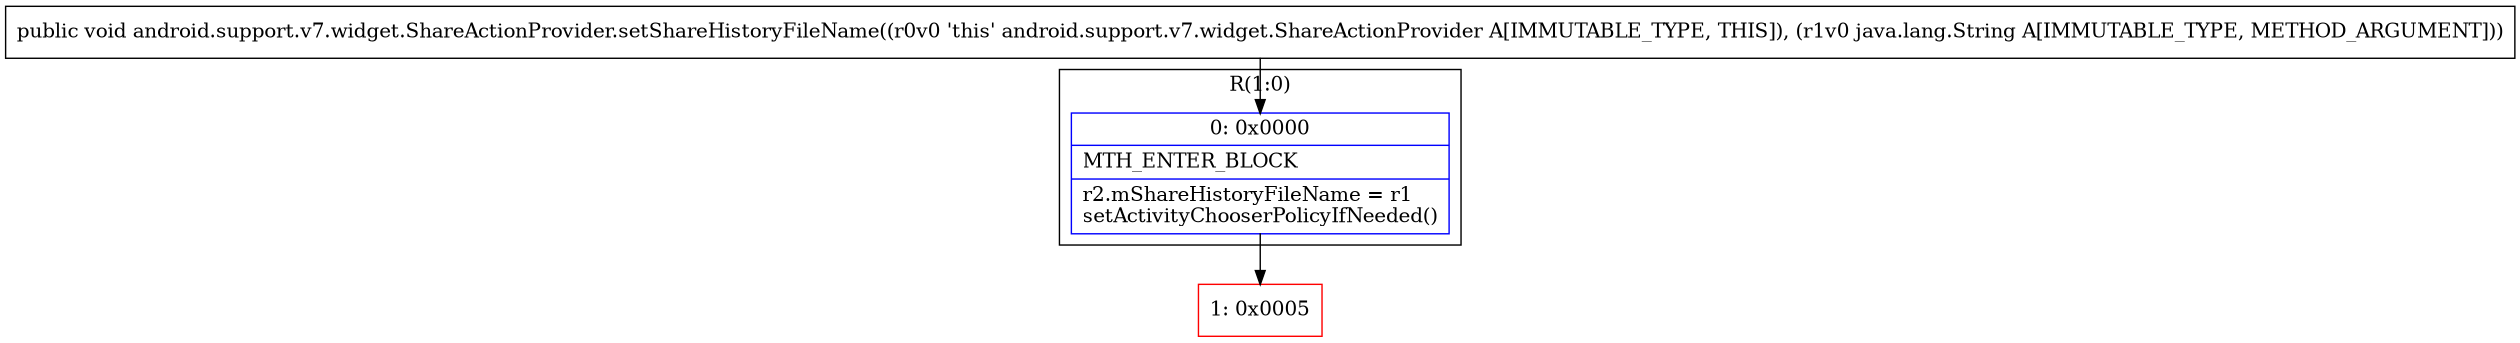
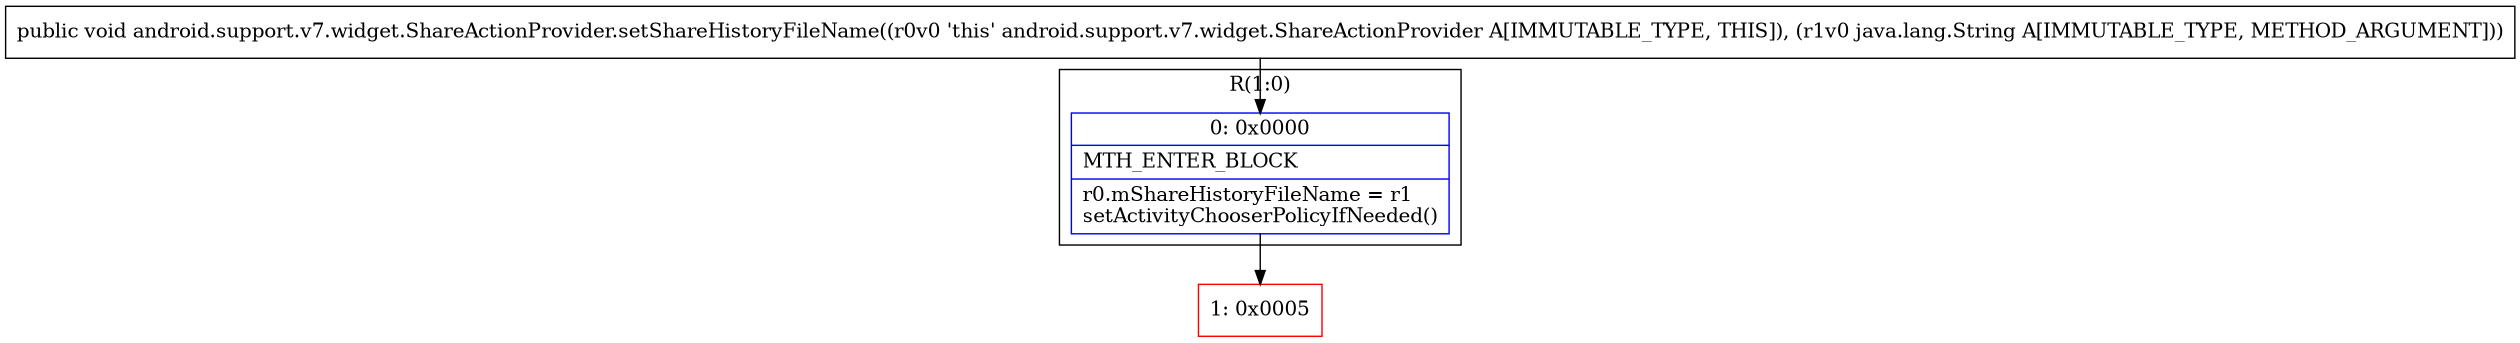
node "0: 0x0000": text "r2.mShareHistoryFileName = r1" -> "r0.mShareHistoryFileName = r1"
